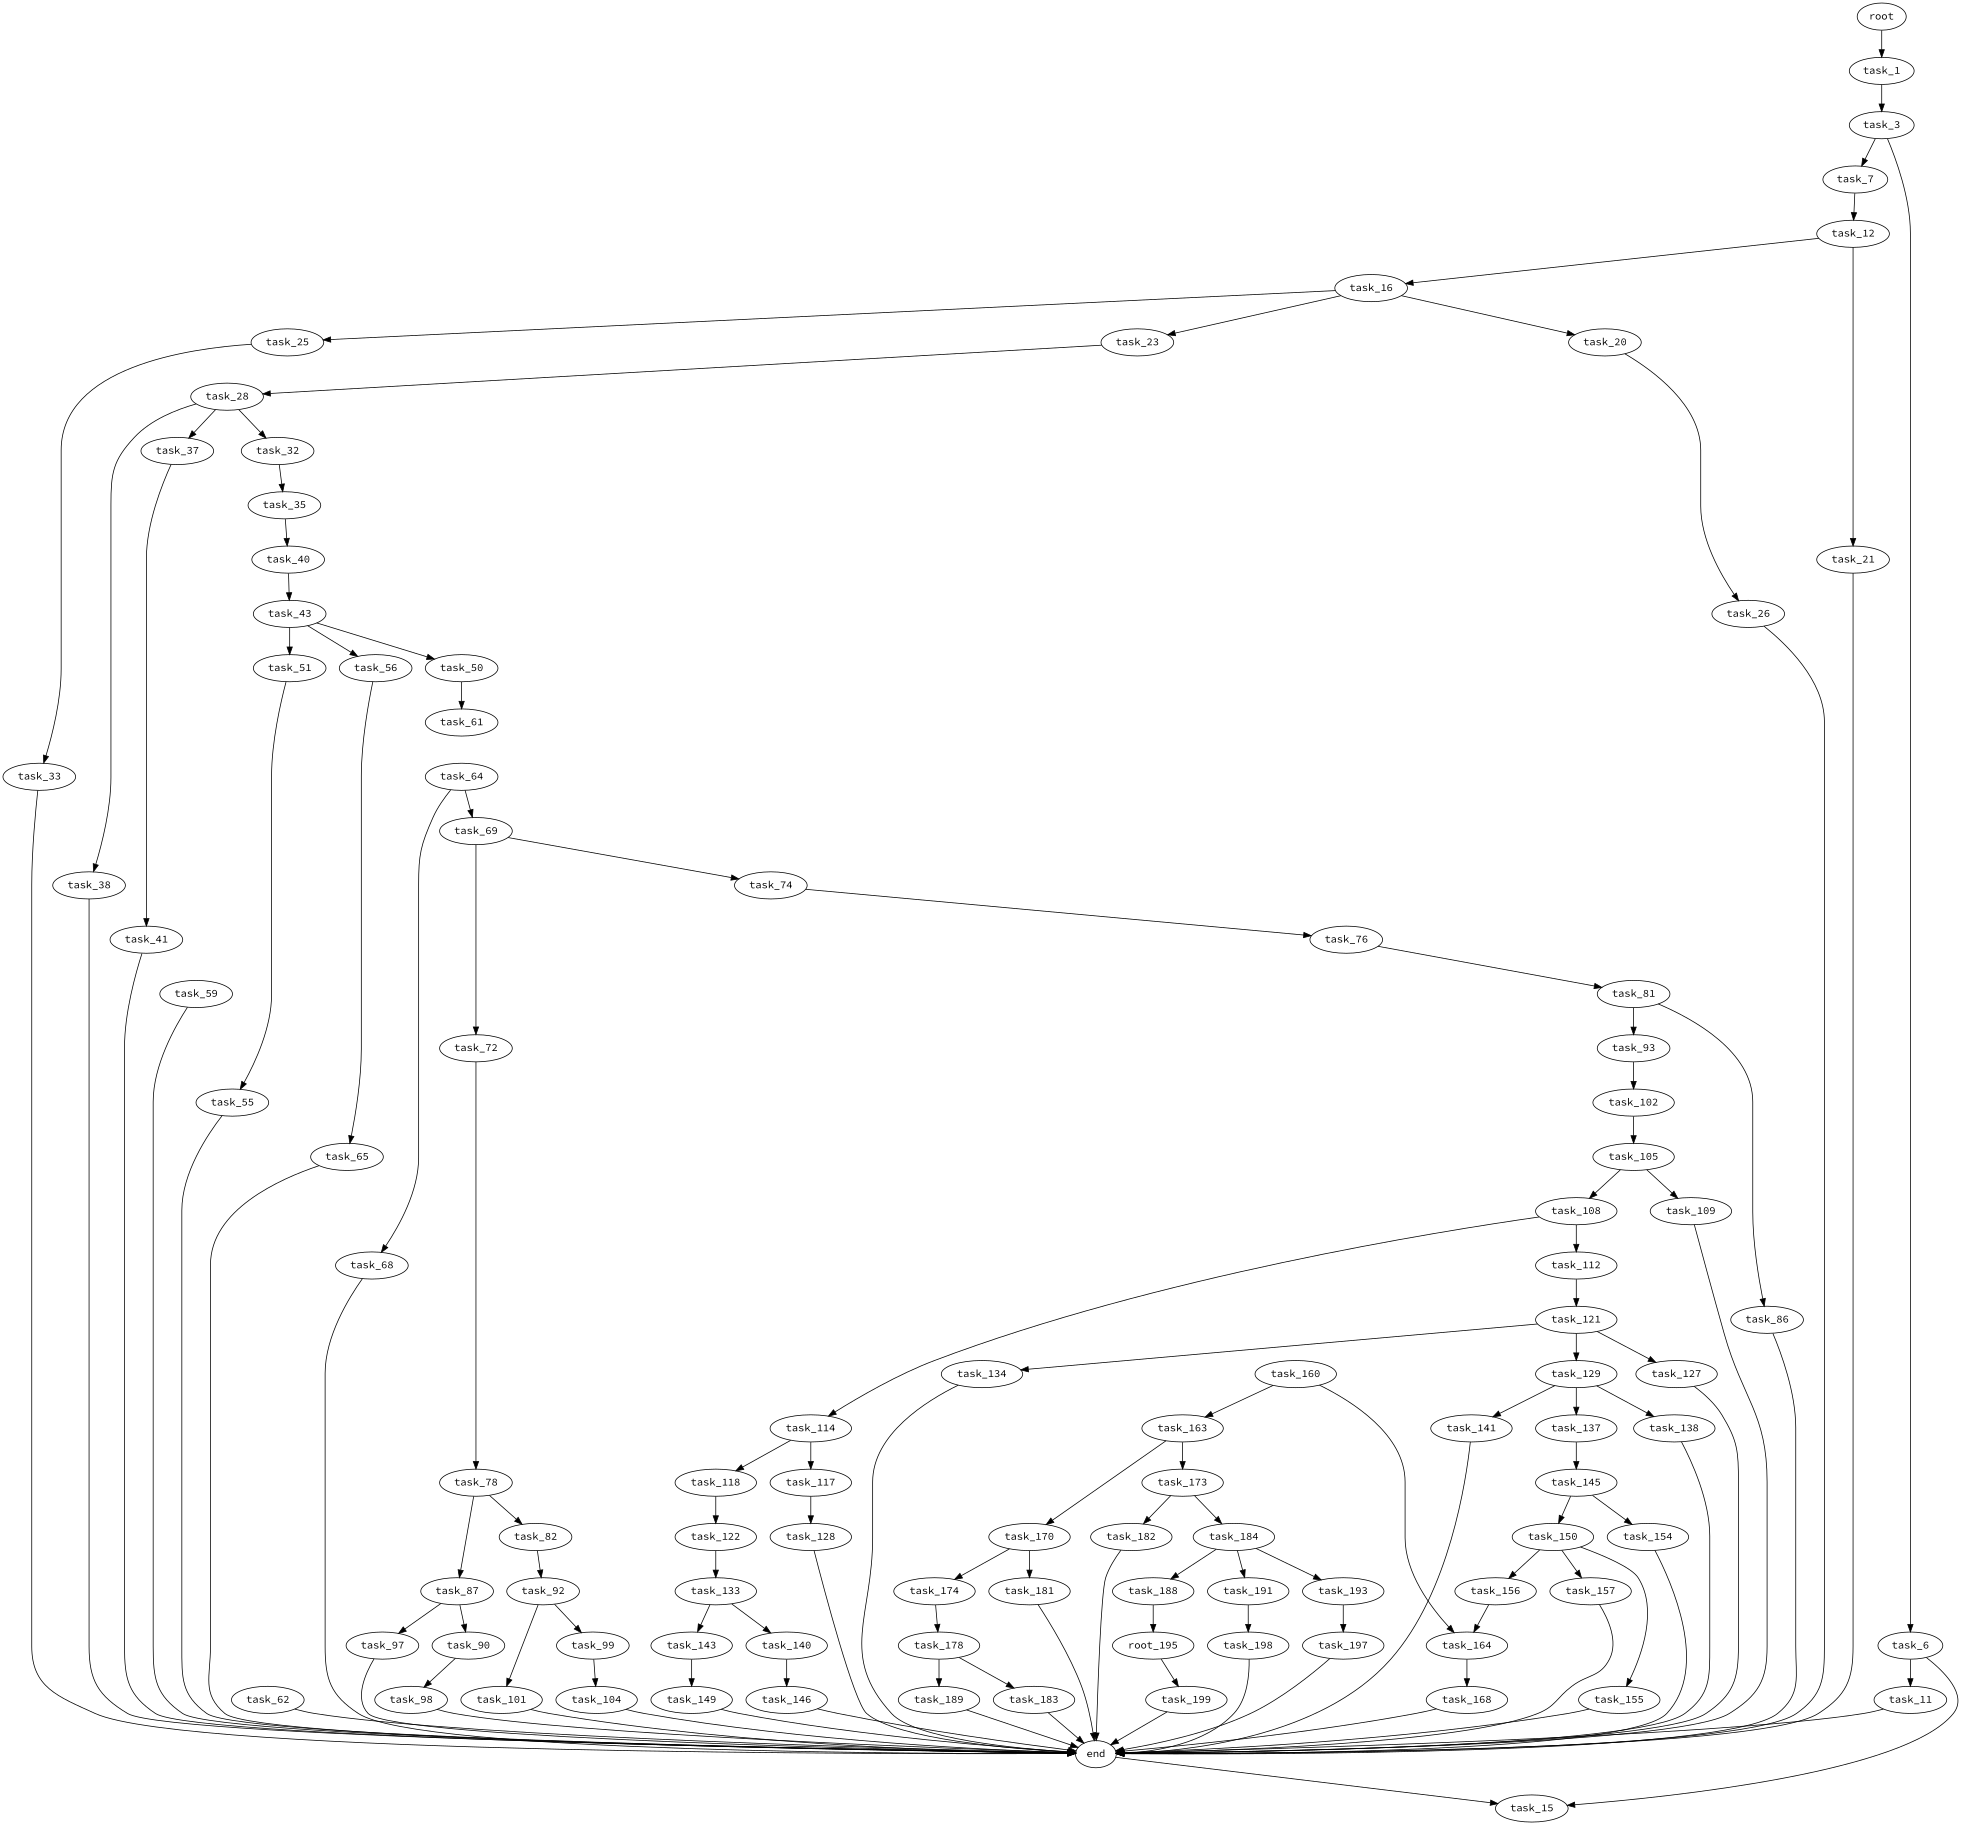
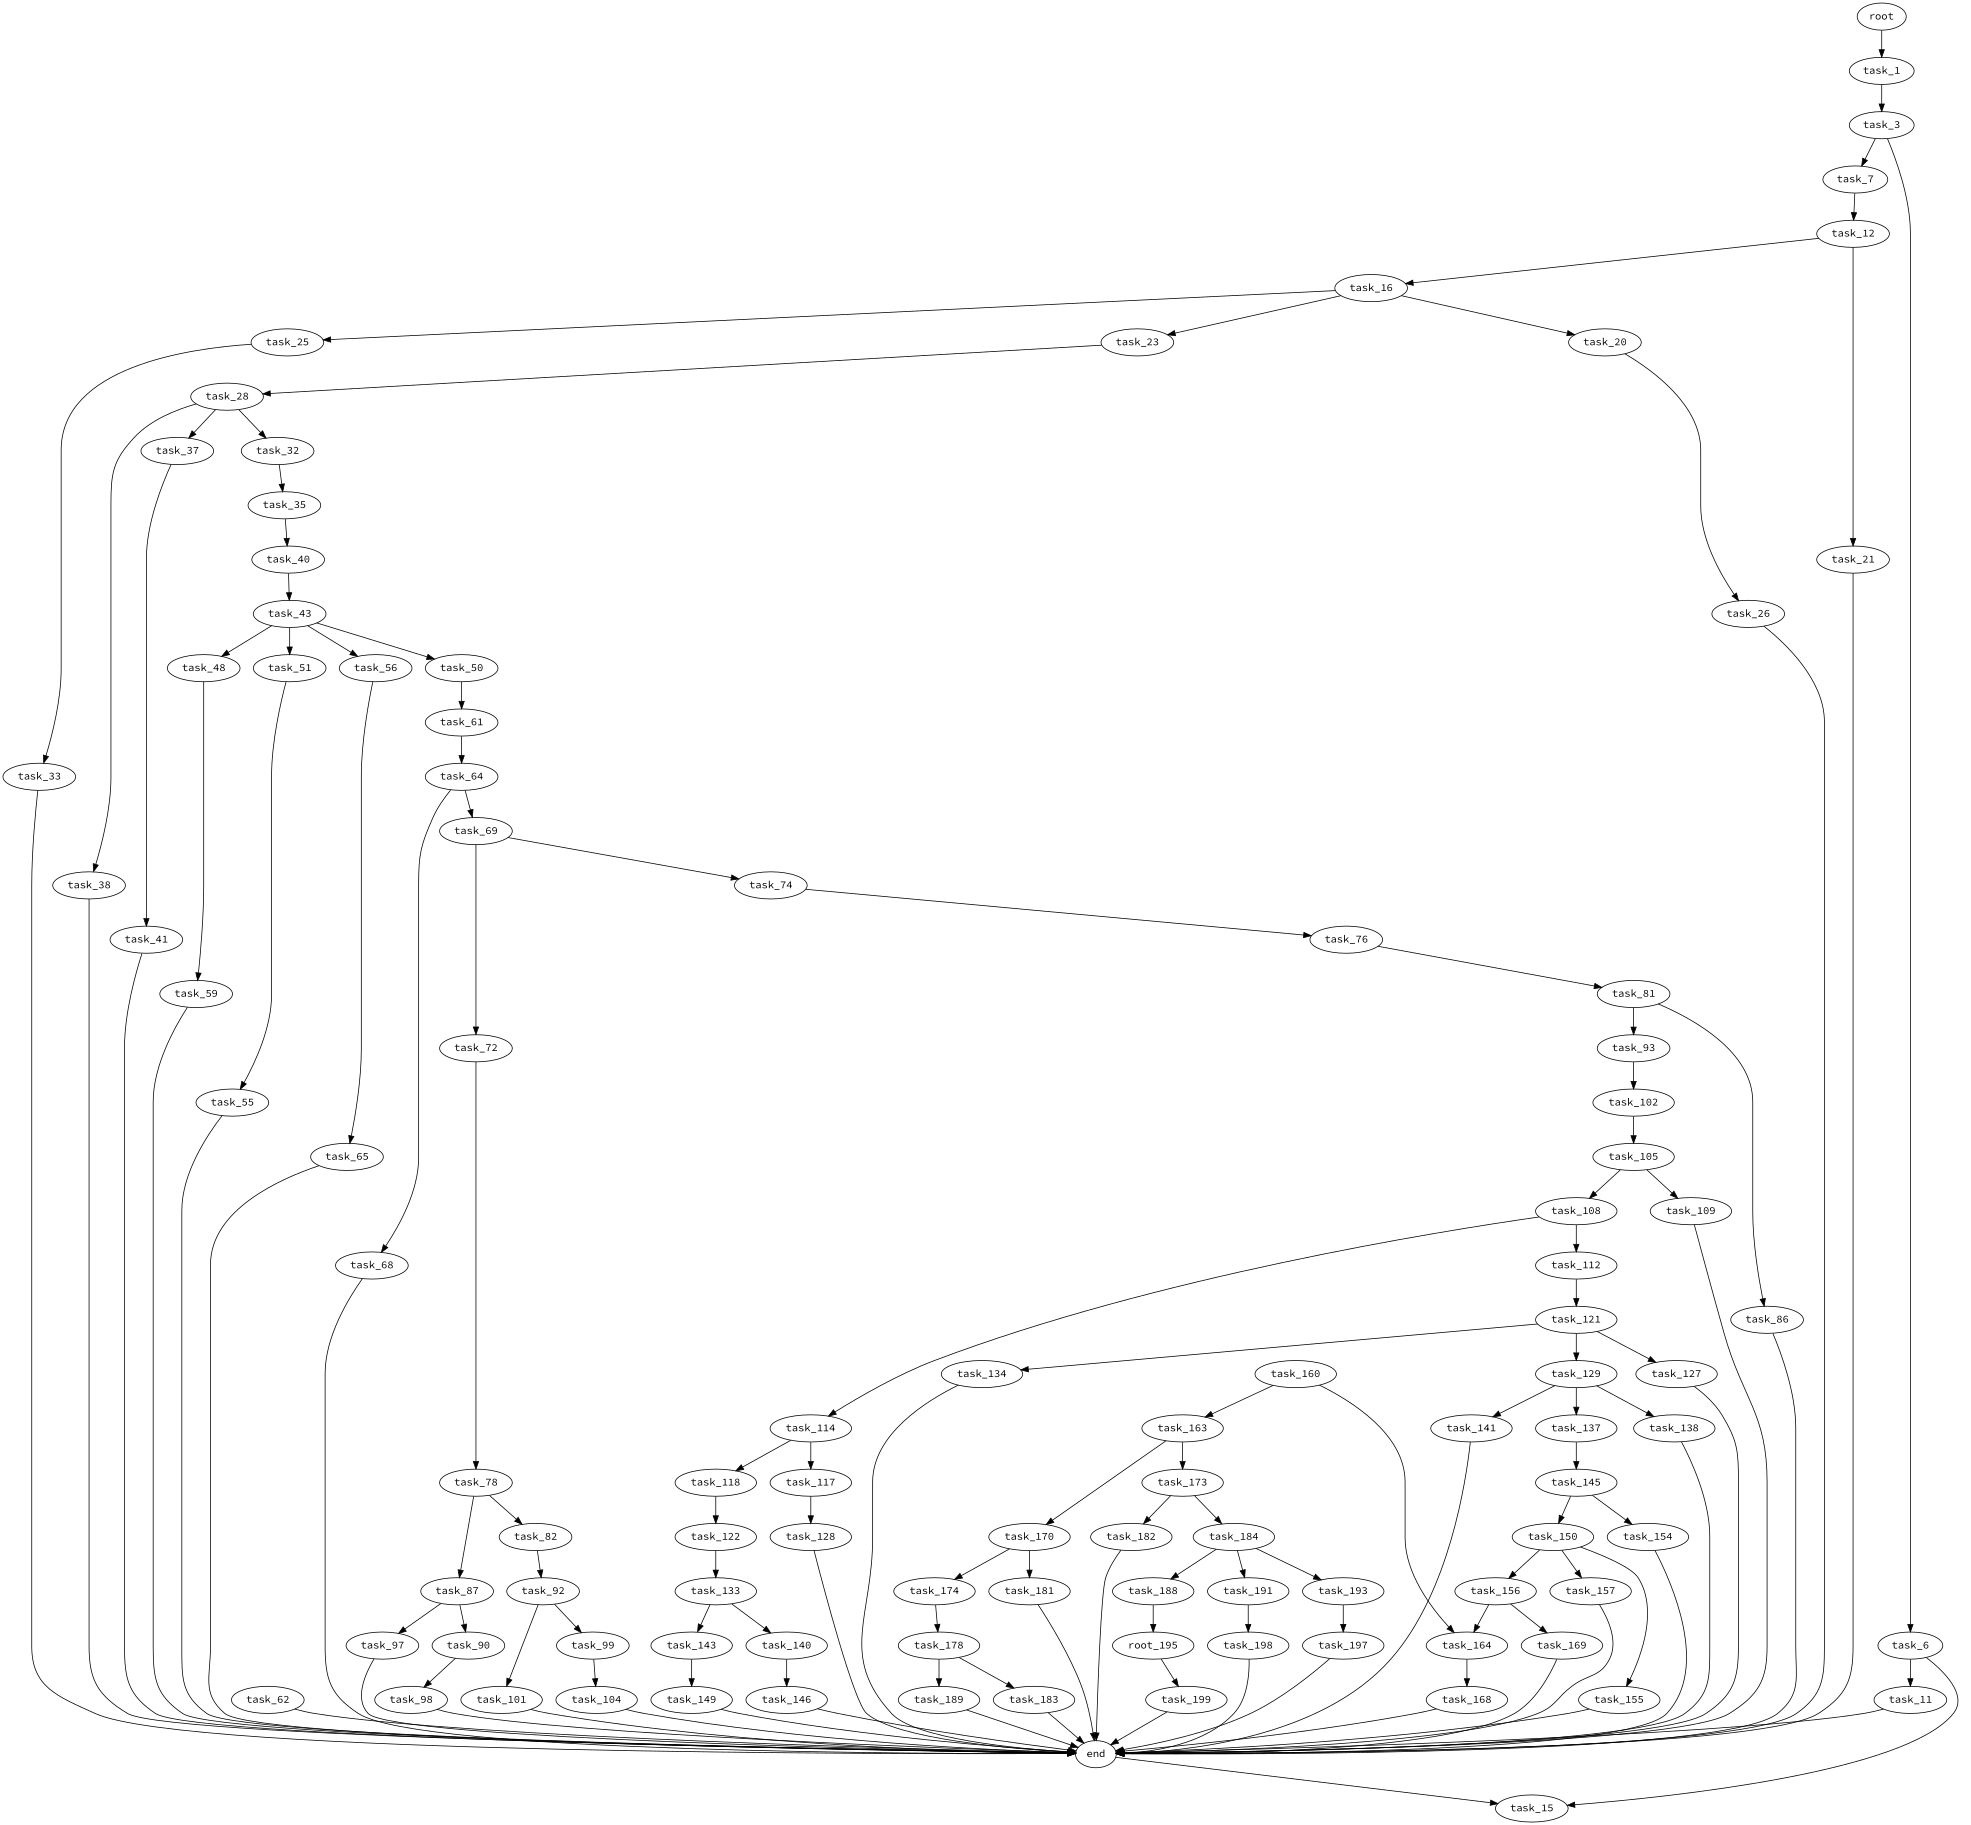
node "task_48": added
edge "task_61" -> "task_64": added
node "task_169": added
